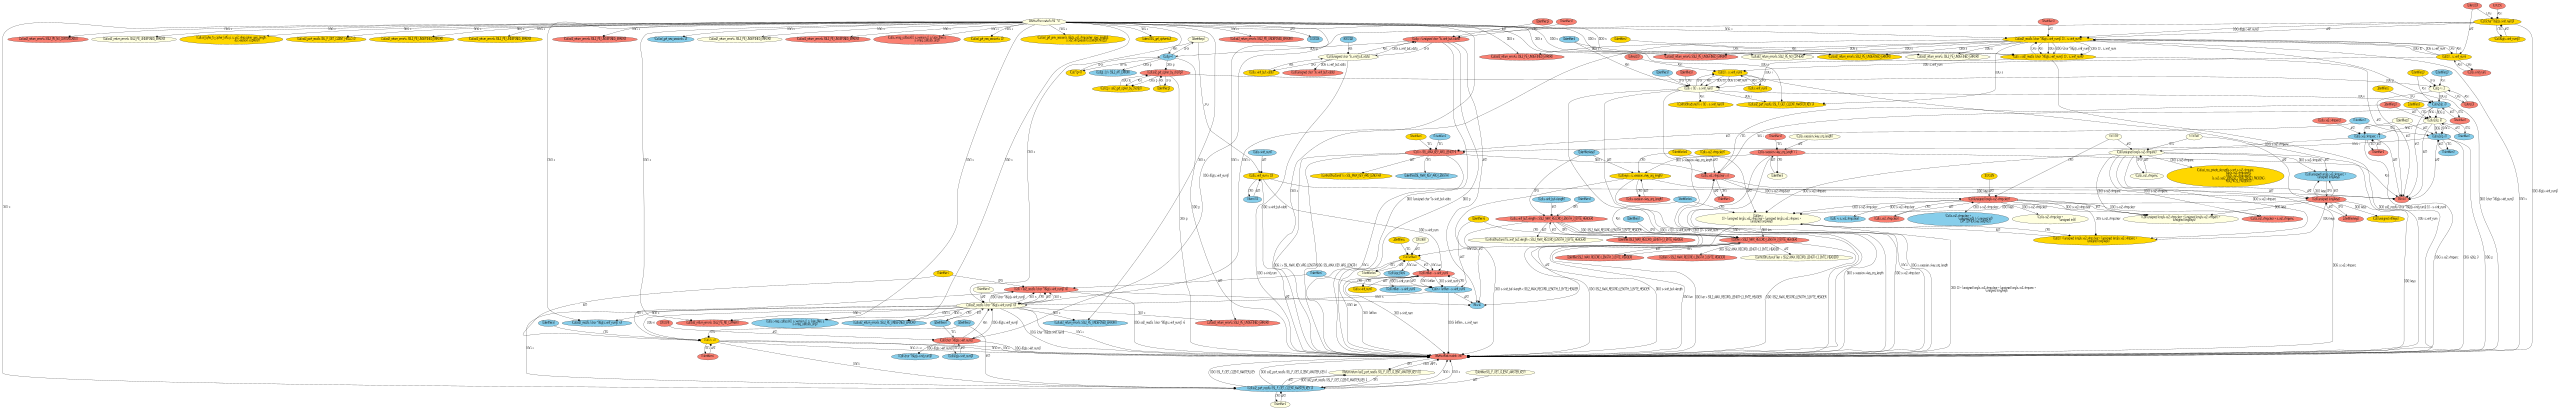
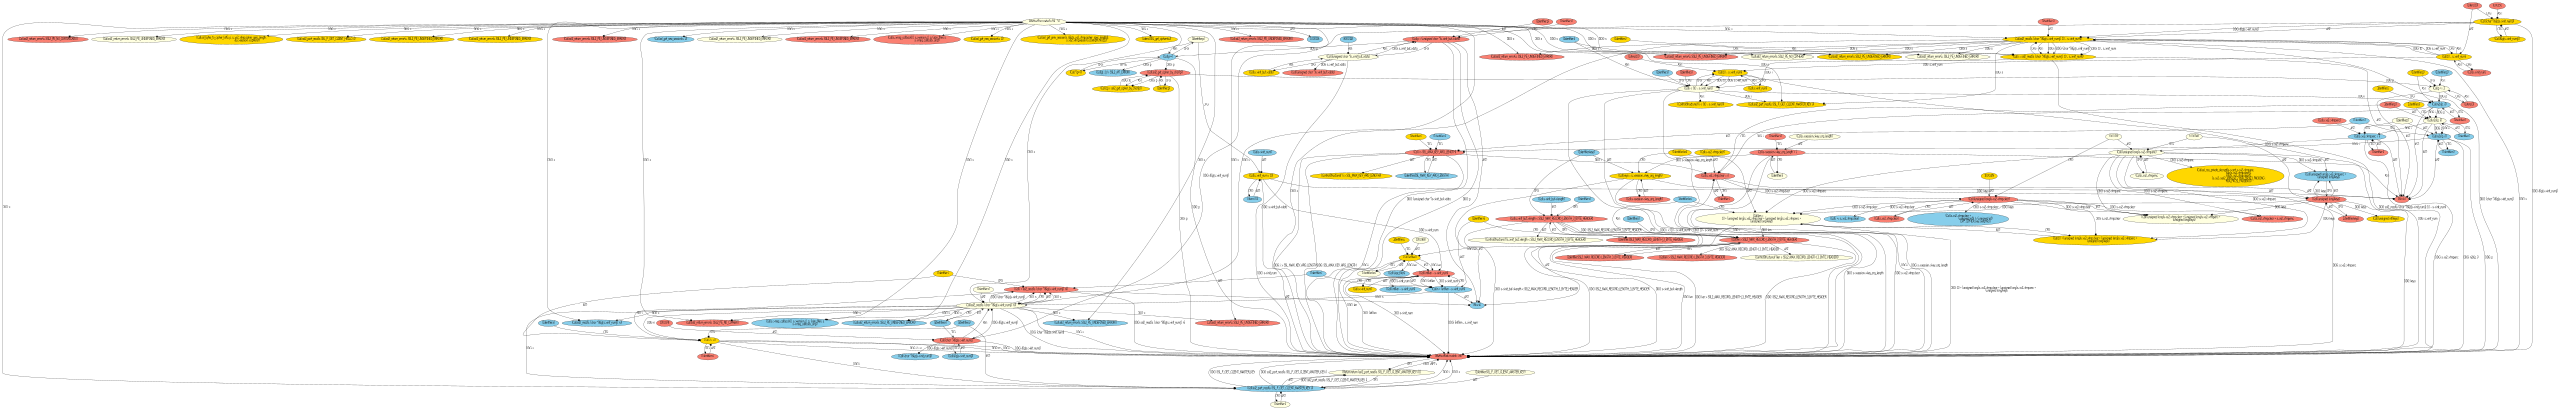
edge "(Identifier,SSL_MAX_KEY_ARG_LENGTH)" -> "(Call,i > SSL_MAX_KEY_ARG_LENGTH)": added, label "AST:"
node "(Call,s->s2->tmp.clear + (unsigned int)i)": removed
